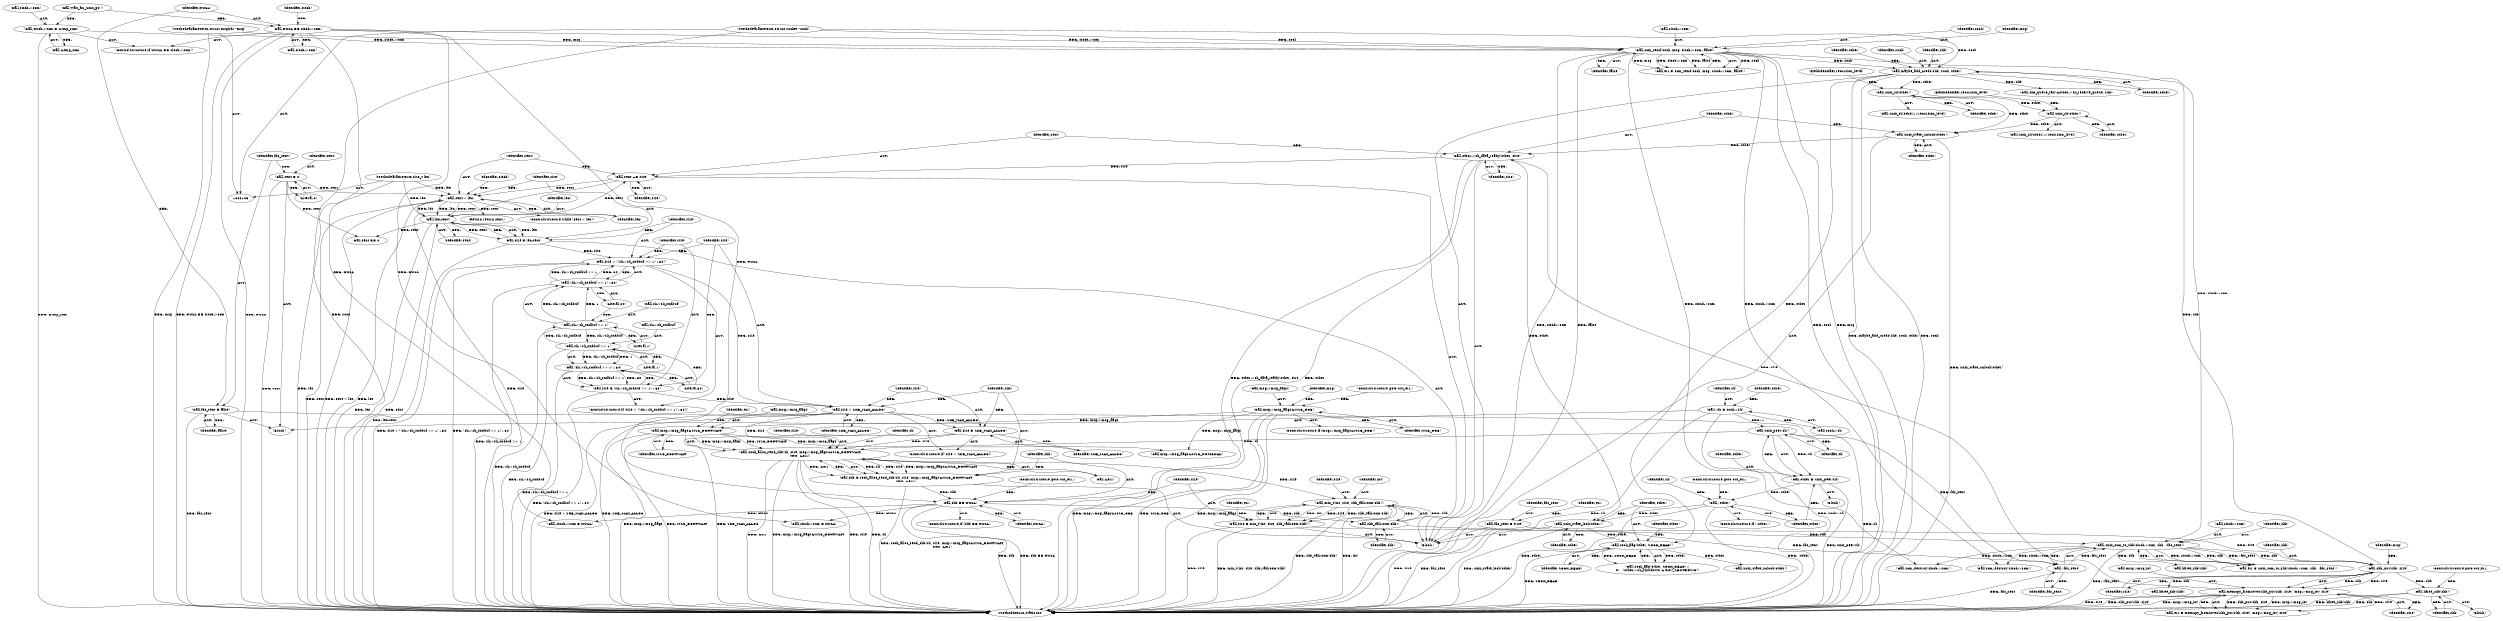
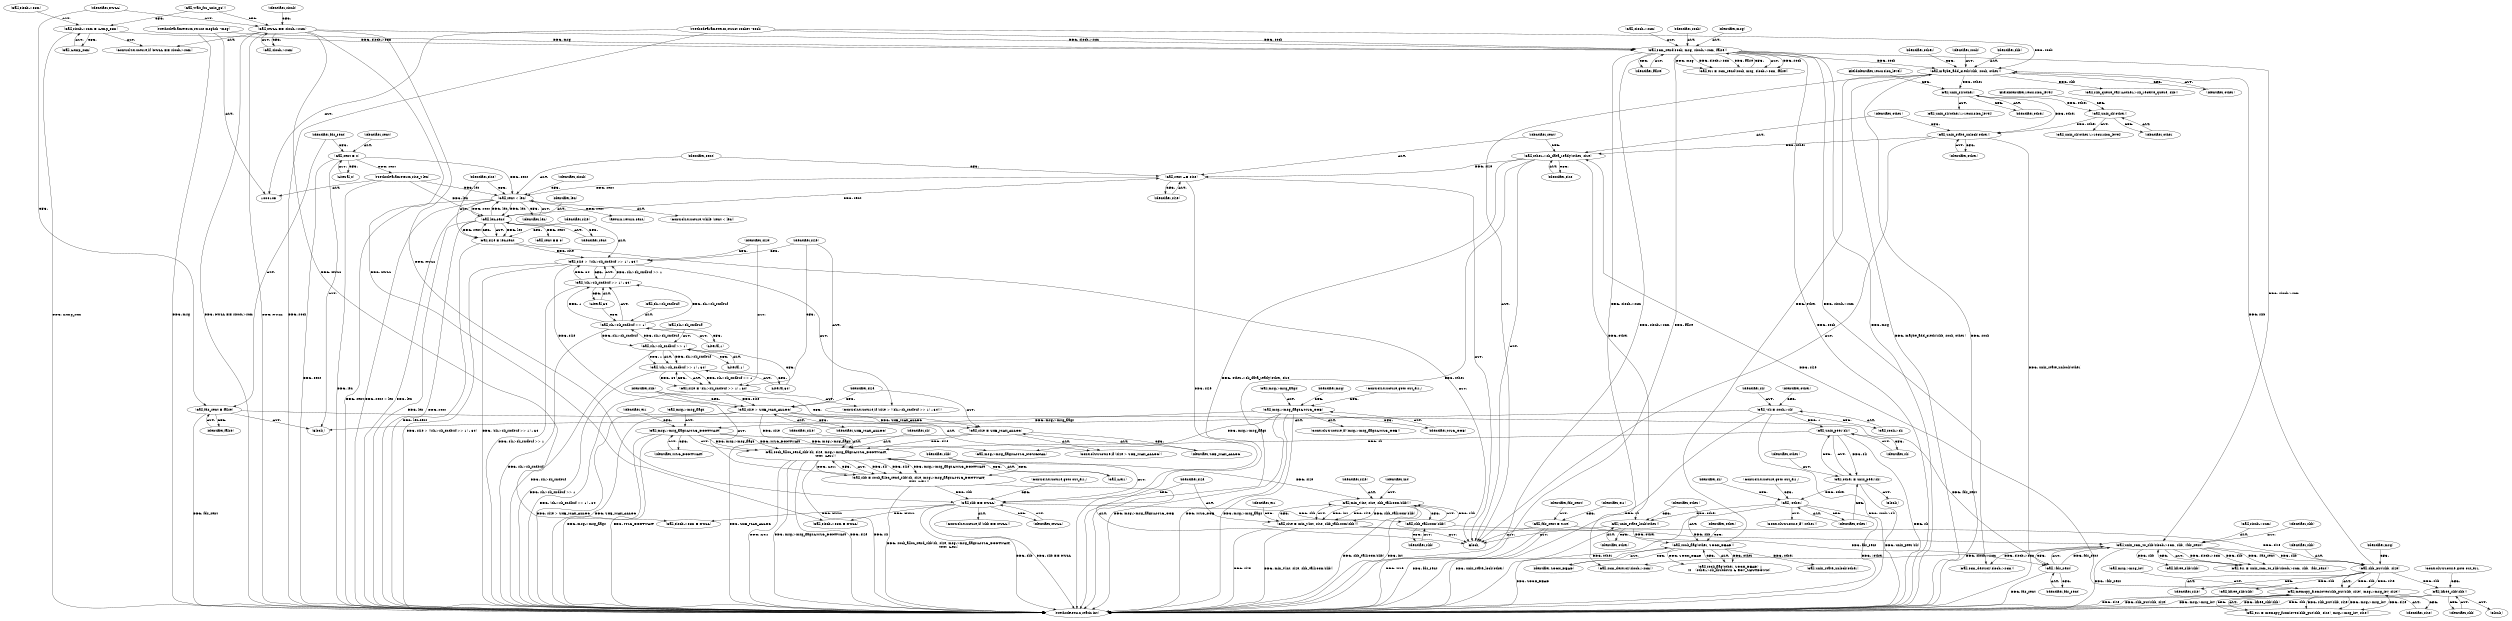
edge "(Call,sent = 0)" -> "(Call,sent == 0)": now "(Call,sent = 0)" -> "(MethodParameterIn,size_t len)"
edge "(Call,maybe_add_creds(skb, sock, other))" -> "(Call,sock_flag(other, SOCK_DEAD))": reversed
